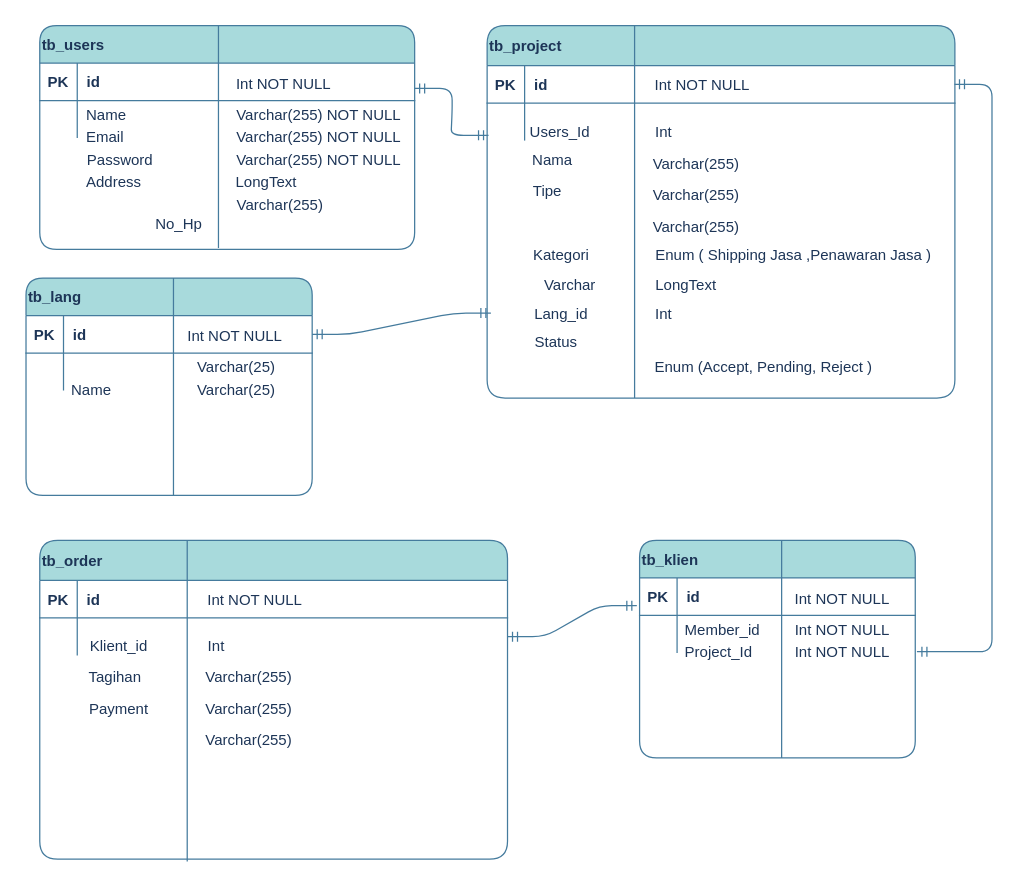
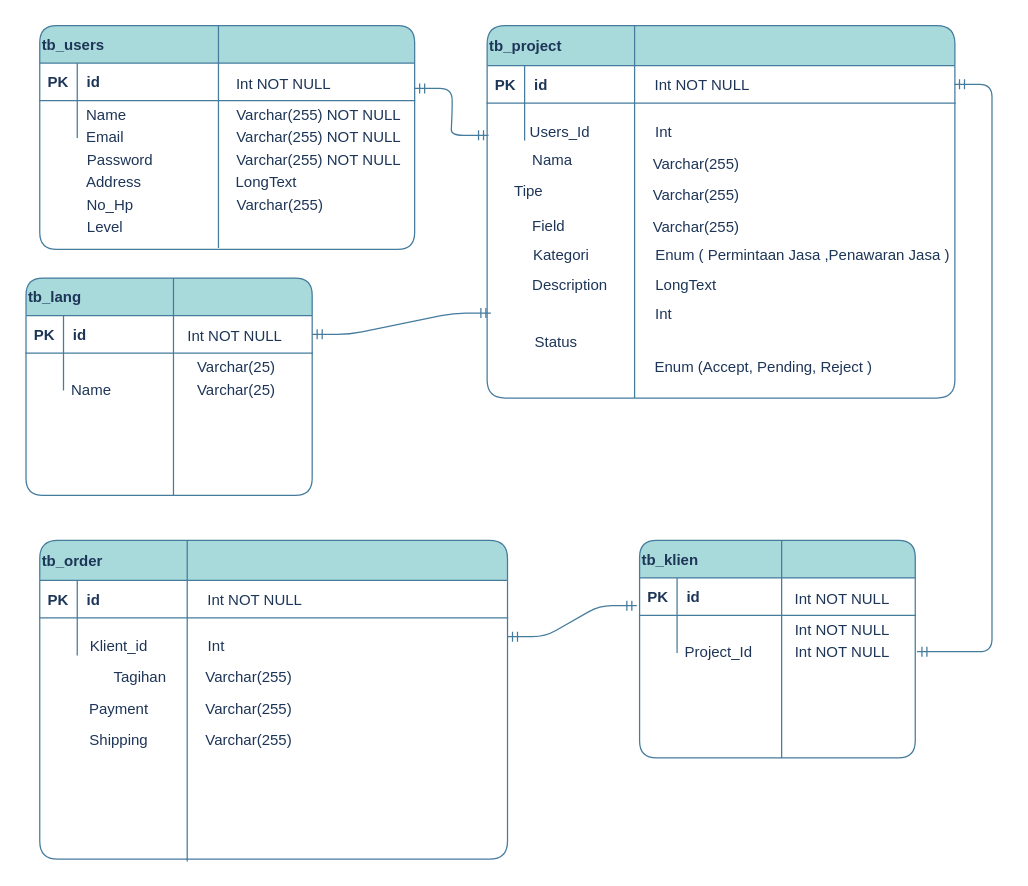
node "Tipe": moved (546, 192) -> (528, 192)
node "No_Hp": moved (178, 224) -> (109, 206)
node "Field": added
node "Level": added
node "Enum ( Shipping Jasa ,Penawaran Jasa )": label "Enum ( Shipping Jasa ,Penawaran Jasa )" -> "Enum ( Permintaan Jasa ,Penawaran Jasa )"
node "Varchar": label "Varchar" -> "Description"
node "Lang_id": removed
node "Member_id": removed
node "Tagihan": moved (114, 678) -> (139, 678)
node "Shipping": added
